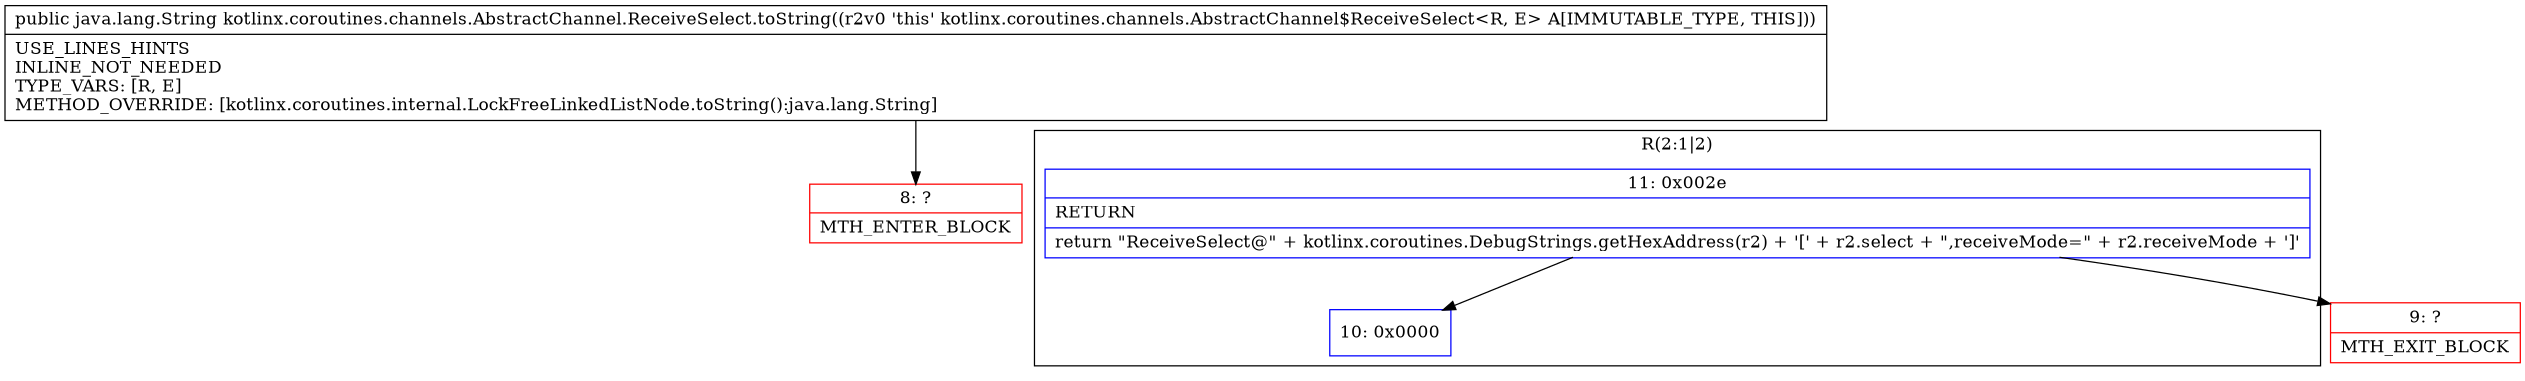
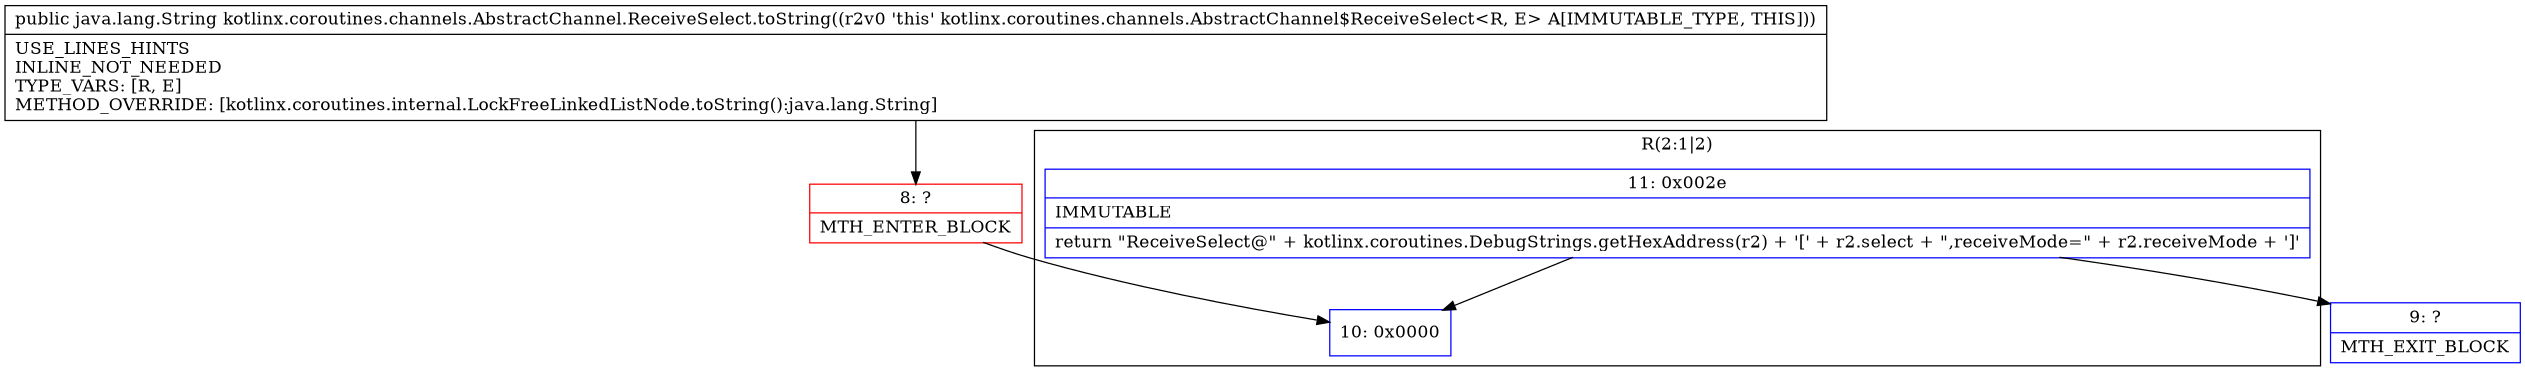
node "11: 0x002e": text "RETURN" -> "IMMUTABLE"
edge "8: ?" -> "10: 0x0000": added
node "9: ?": color red -> blue
